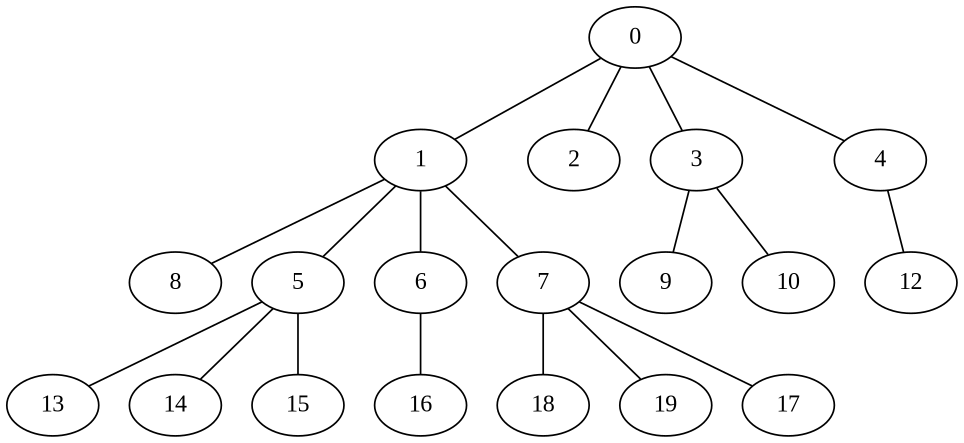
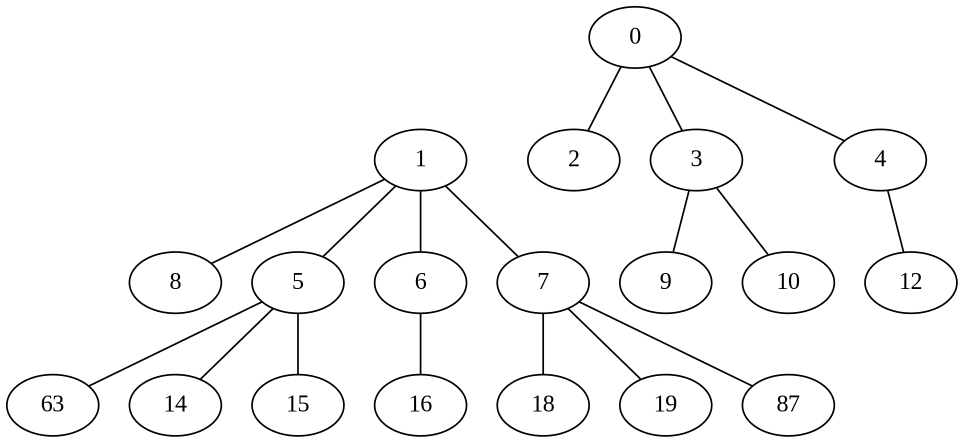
edge "0" -- "1": removed
node "13": label "13" -> "63"
node "17": label "17" -> "87"
